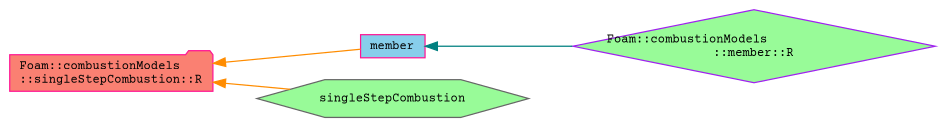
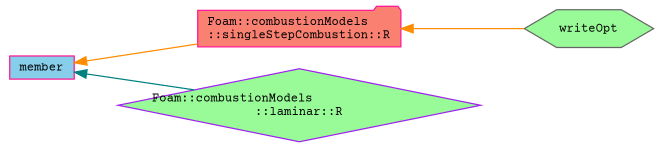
node "Foam::combustionModels ::member::R": label "Foam::combustionModels ::member::R" -> "Foam::combustionModels ::laminar::R"
edge "member" -> "Foam::combustionModels ::singleStepCombustion::R": reversed
node "singleStepCombustion": label "singleStepCombustion" -> "writeOpt"
